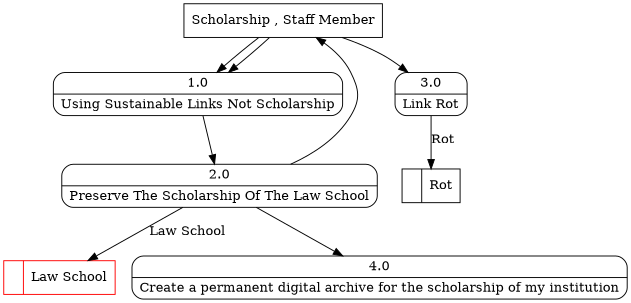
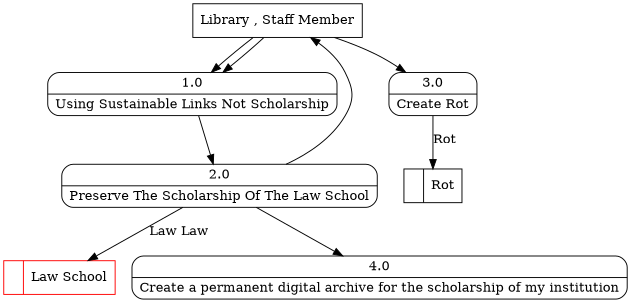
node "Scholarship , Staff Member": label "Scholarship , Staff Member" -> "Library , Staff Member"
node "3.0": text "Link Rot" -> "Create Rot"
edge "2.0" -> "Law School": label "Law School" -> "Law Law"
